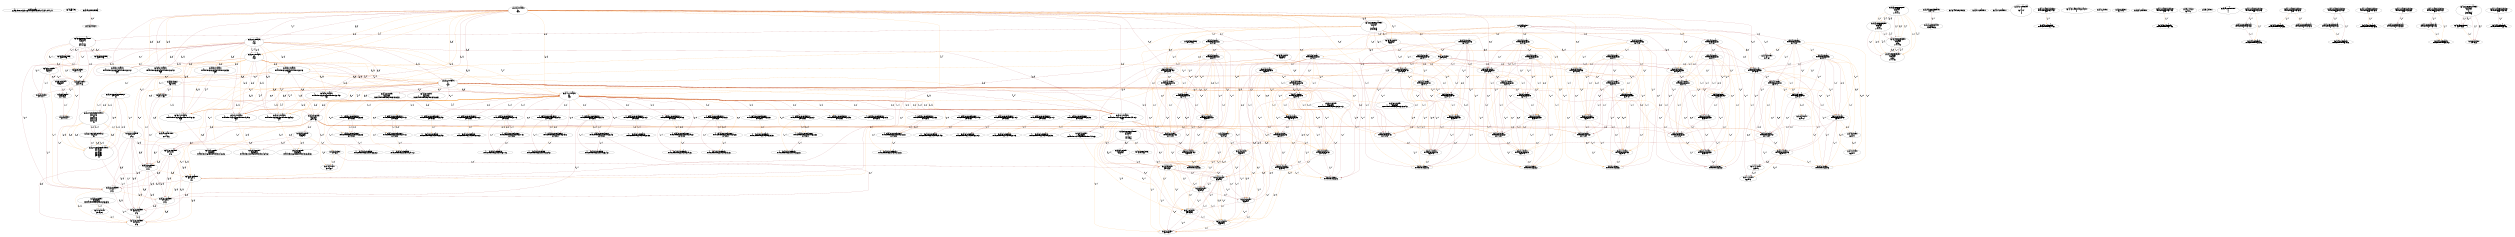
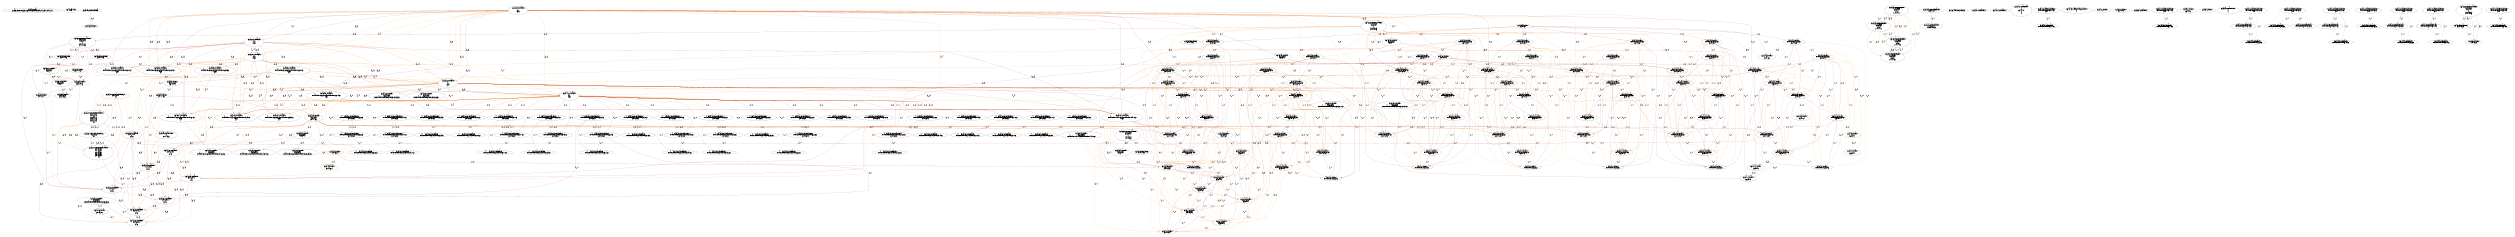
node "268454790.CloseHandle retval_CreateThread_33236_32": added
edge "268464447.lstrcatW retval_lstrlenW_32878_32 268500948" -> "268464692.lstrcatW retval_lstrlenW_32878_32 268497764": added, label "(1-->1)"
edge "268464439.lstrcatW retval_lstrlenW_32850_32 3221762048" -> "268464767.lstrlenW retval_lstrlenW_32850_32": now "268464439.lstrcatW retval_lstrlenW_32850_32 3221762048" -> "268464714.lstrcatW 0 268500948"
node "268466432.lstrlenW 3221790720": removed
